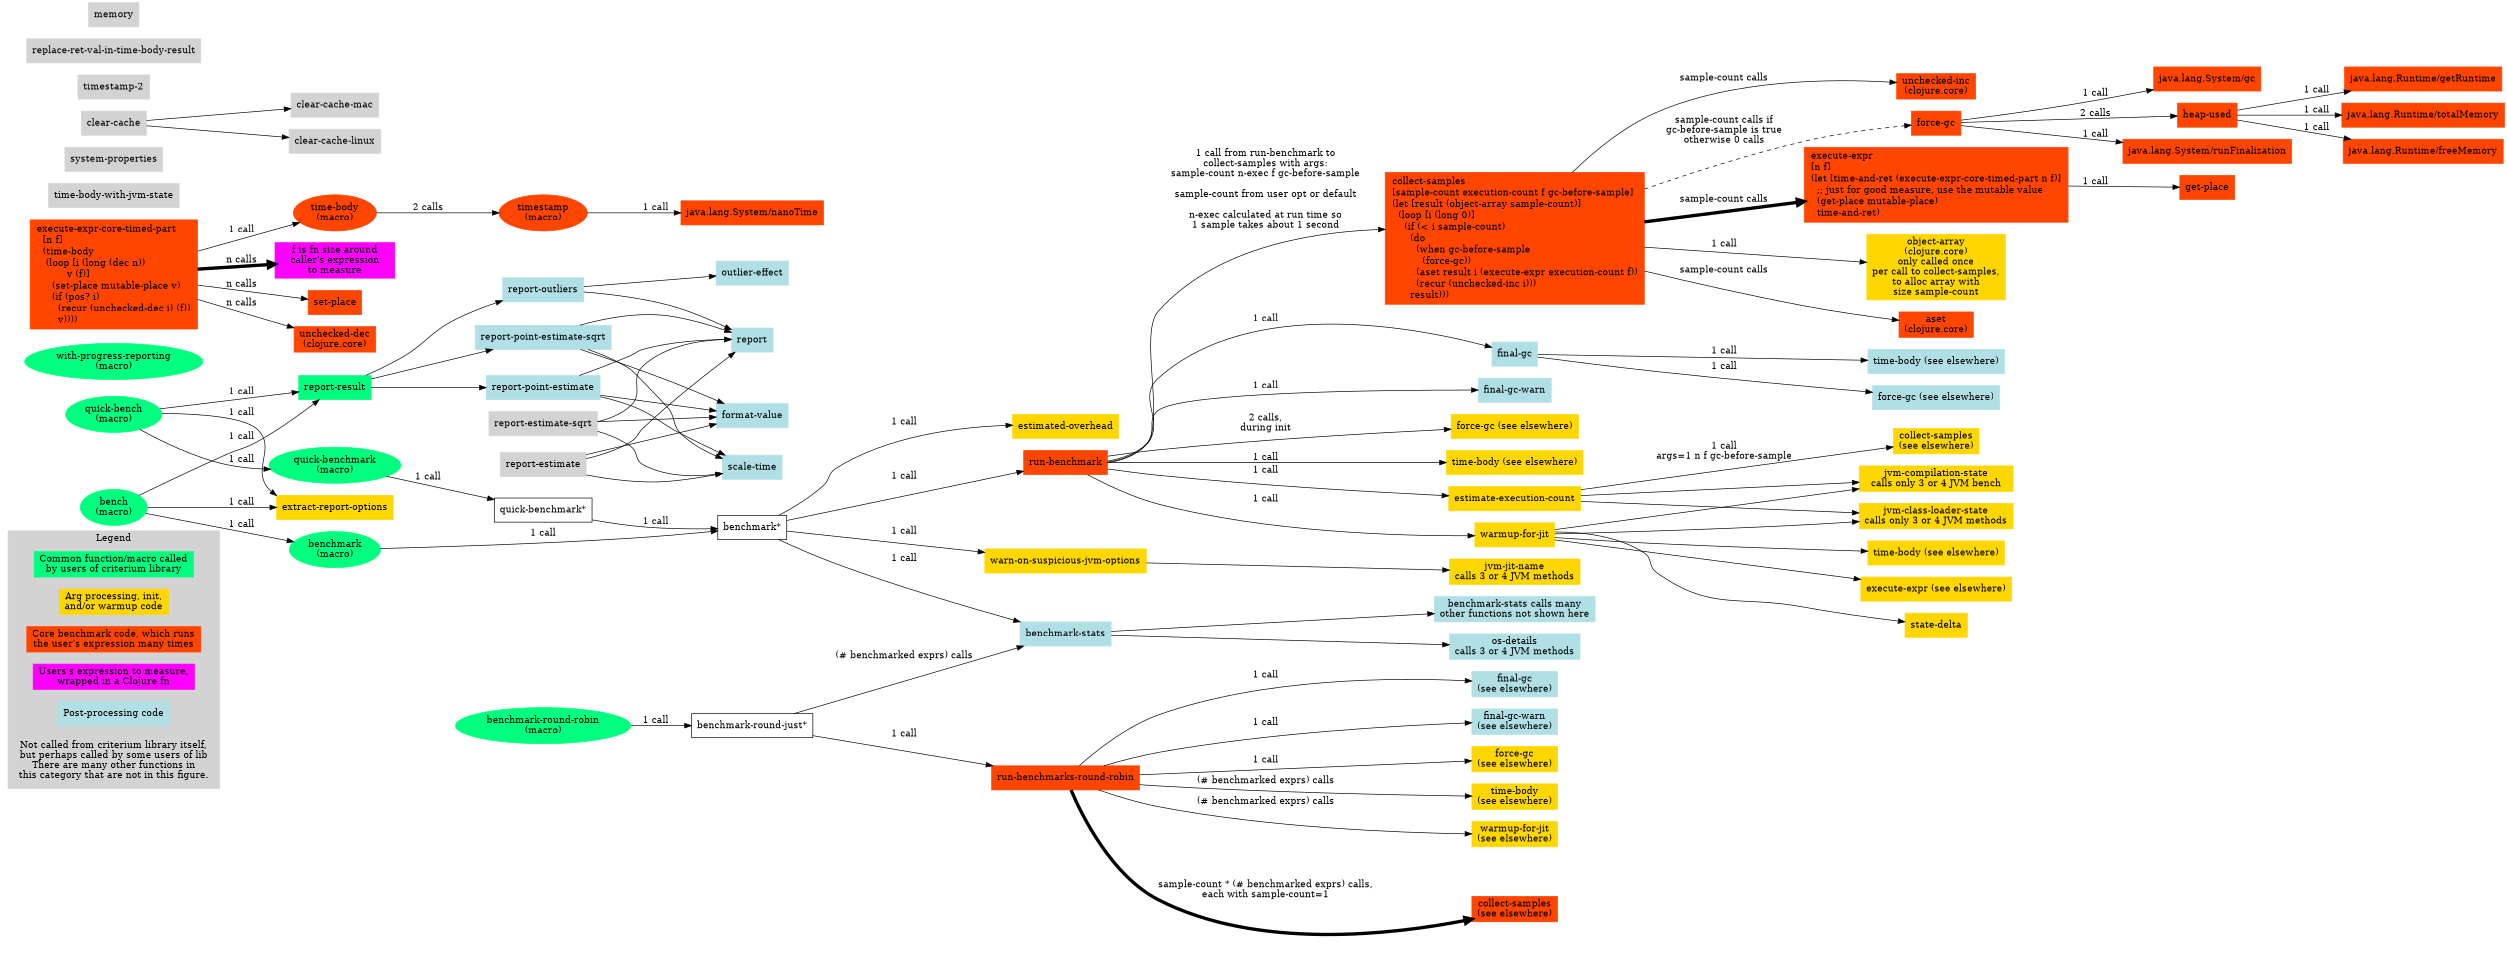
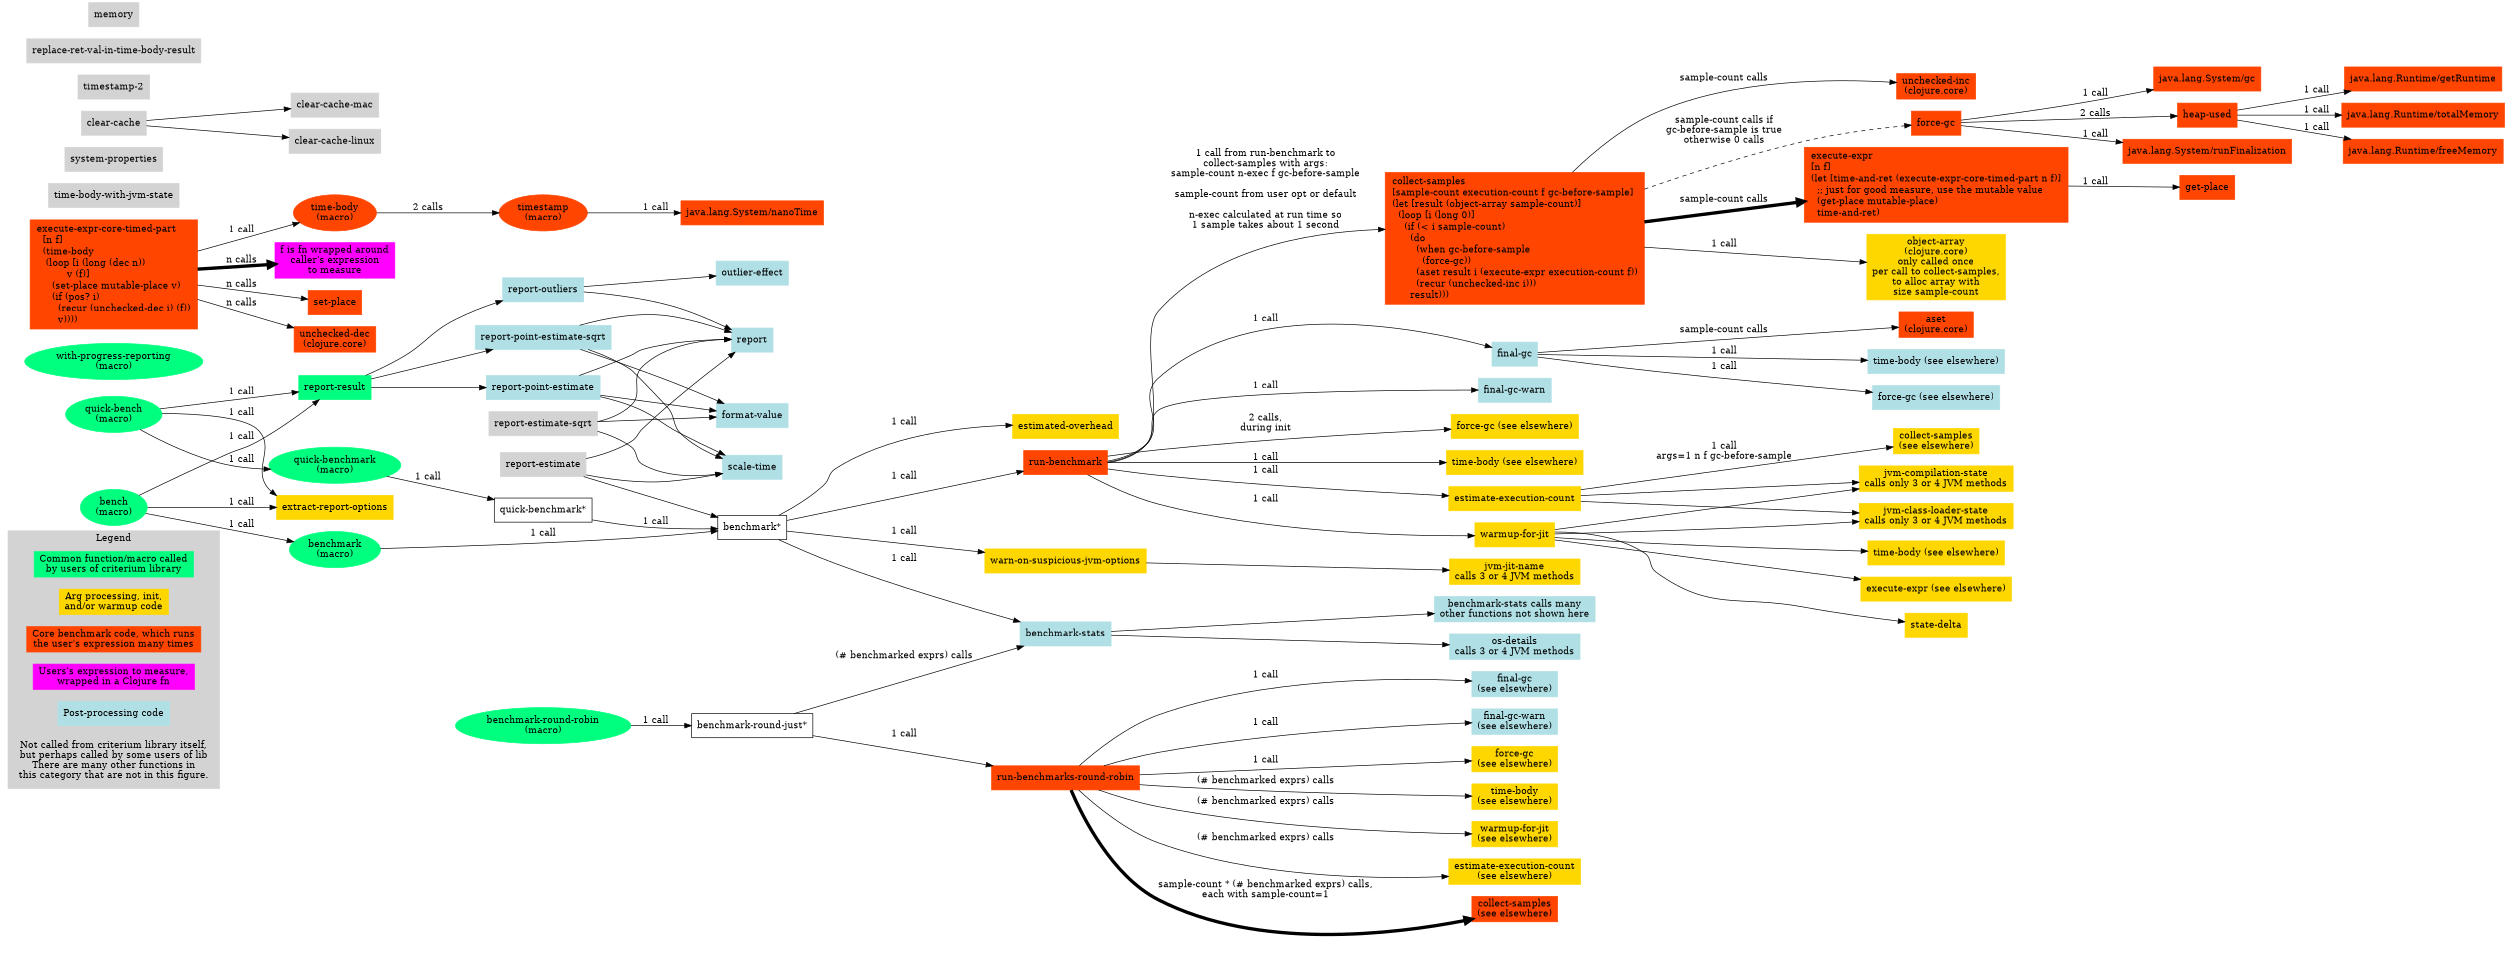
node "f is fn size around caller's expression to measure": label "f is fn size around caller's expression to measure" -> "f is fn wrapped around caller's expression to measure"
edge "collect-samples" -> "aset (clojure.core)": now "final-gc" -> "aset (clojure.core)"
edge "report-estimate" -> "format-value": now "report-estimate" -> "benchmark*"
node "jvm-compilation-state calls only 3 or 4 JVM bench": label "jvm-compilation-state calls only 3 or 4 JVM bench" -> "jvm-compilation-state calls only 3 or 4 JVM methods"
node "estimate-execution-count (see elsewhere)": added
